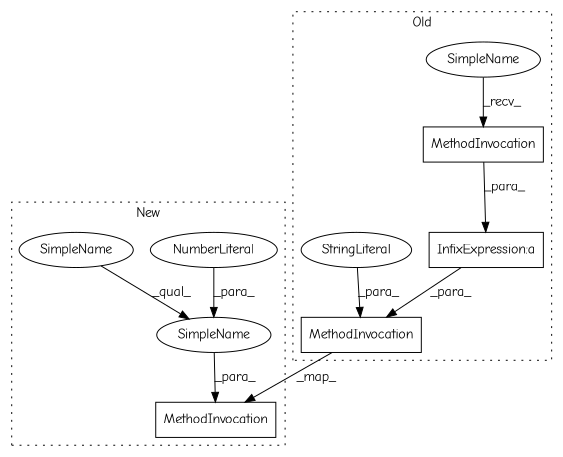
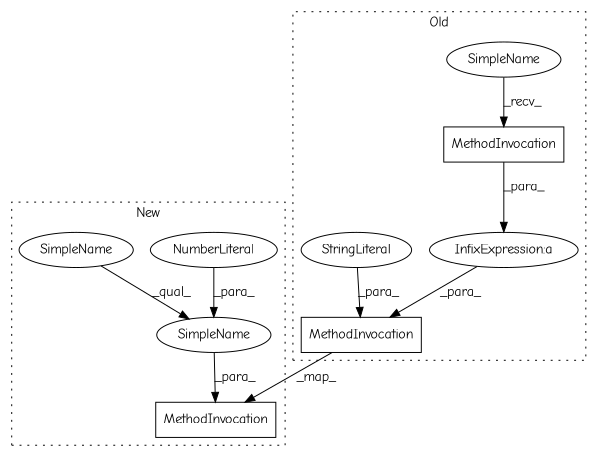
node "InfixExpression:a": shape box -> ellipse
